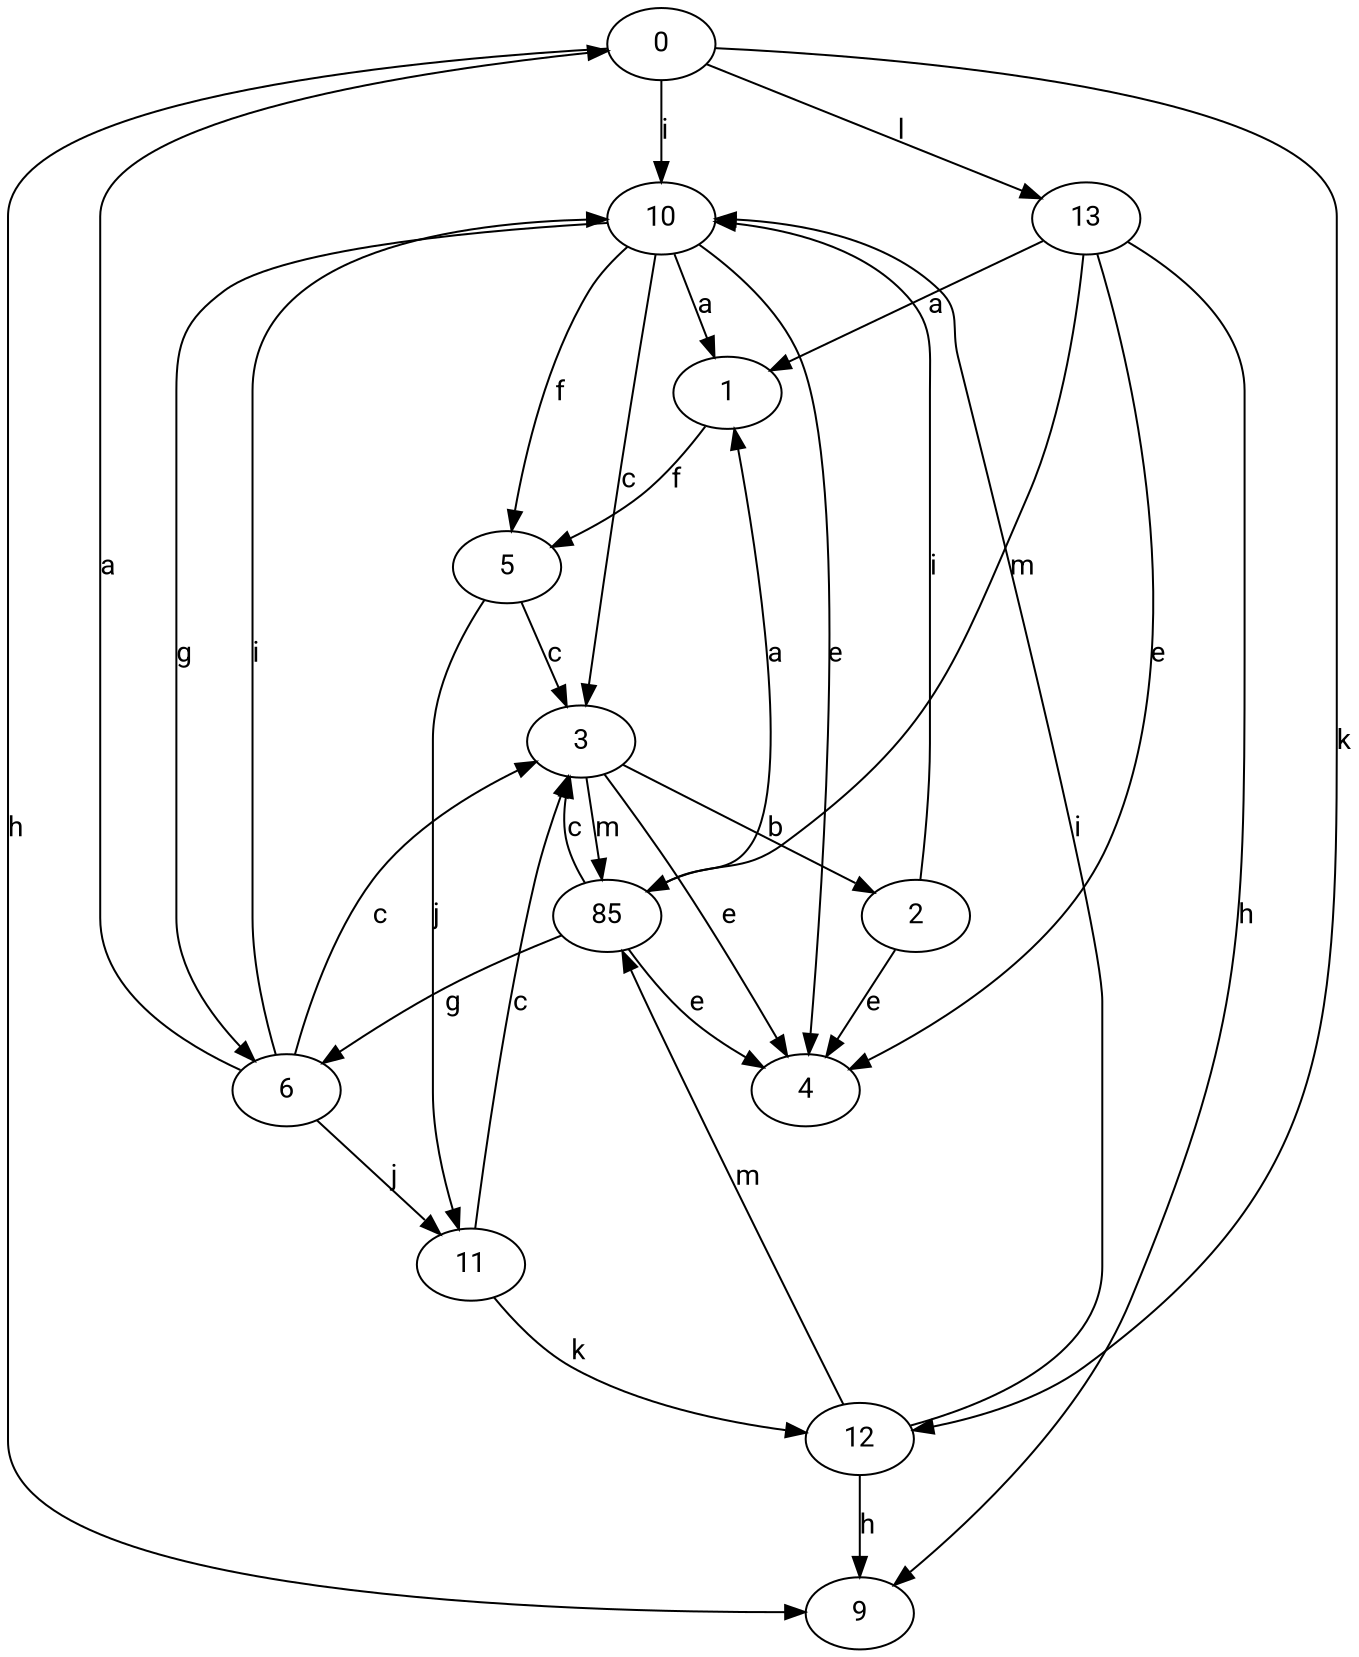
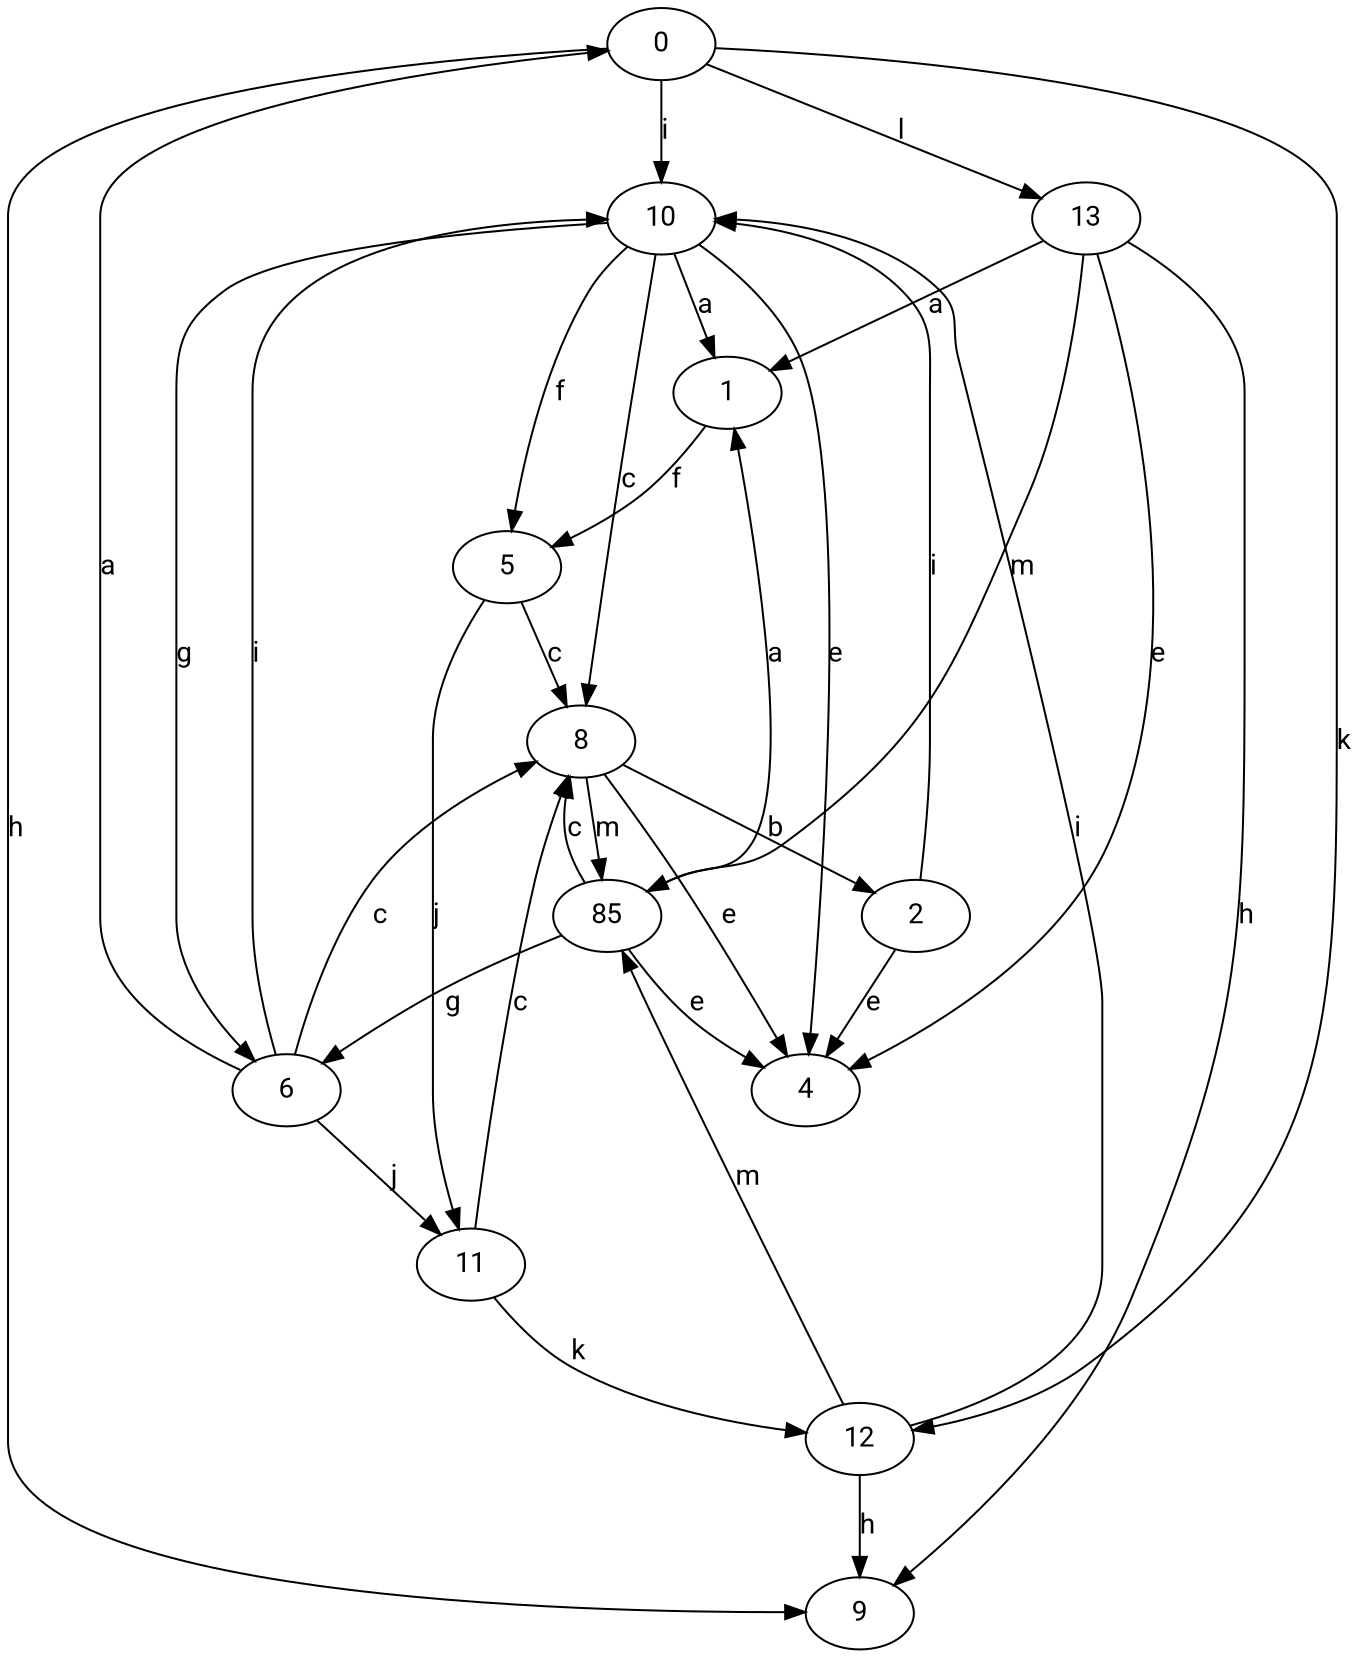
node "3": label "3" -> "8"
